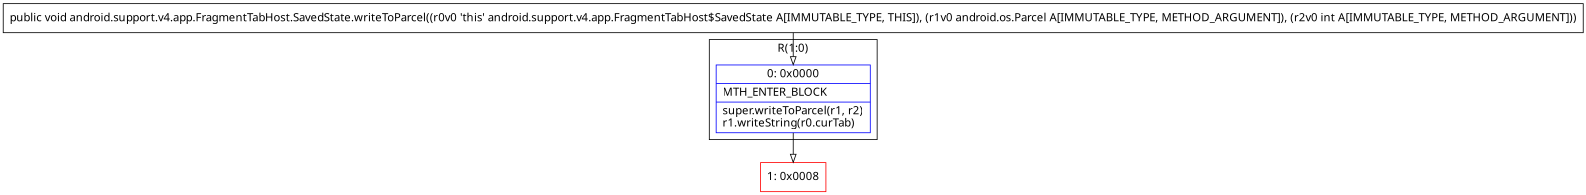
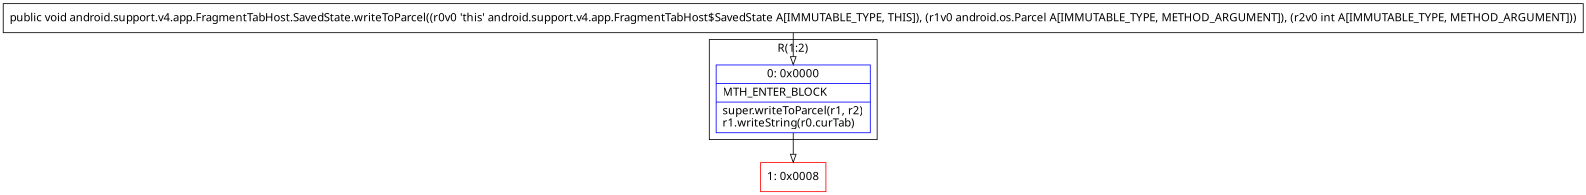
cluster "R(1:0)": label "R(1:0)" -> "R(1:2)"
